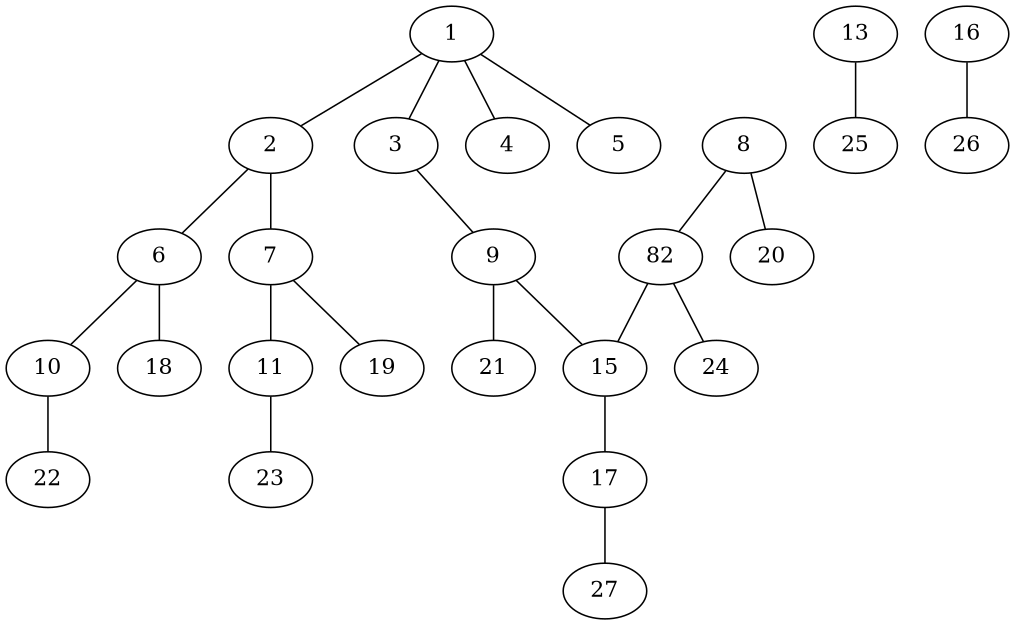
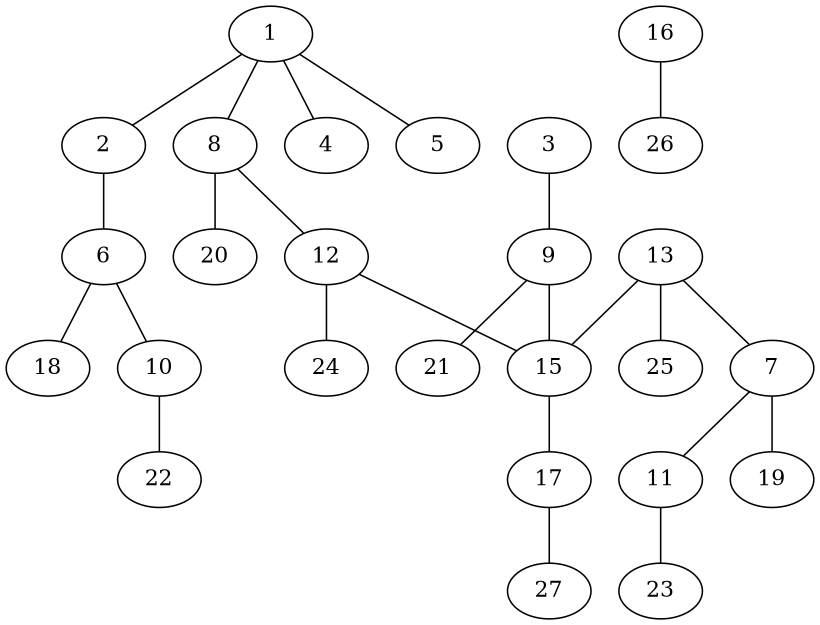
edge "1" -- "3": now "1" -- "8"
edge "2" -- "7": now "13" -- "7"
node "82": label "82" -> "12"
edge "13" -- "15": added
